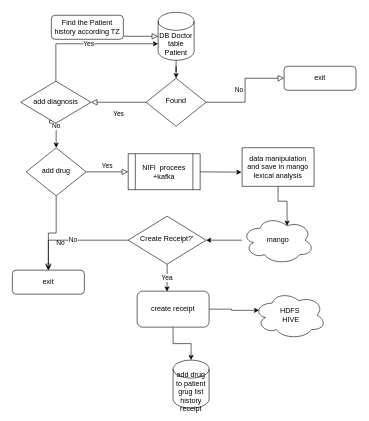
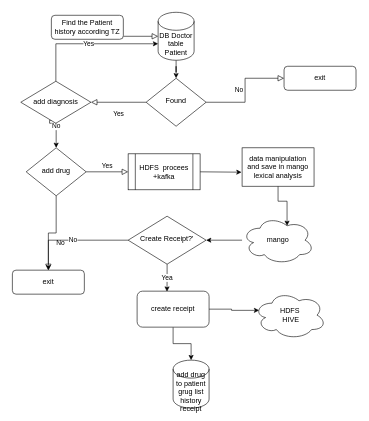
node "NIFI procees +kafka": label "NIFI procees +kafka" -> "HDFS procees +kafka"
